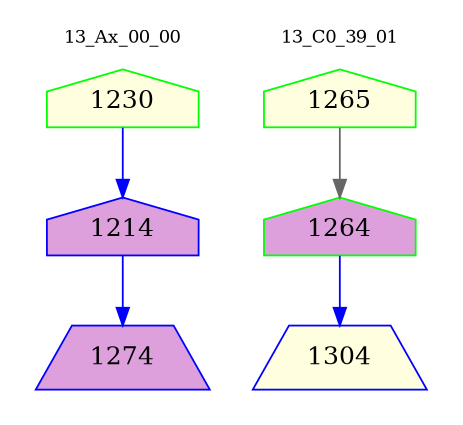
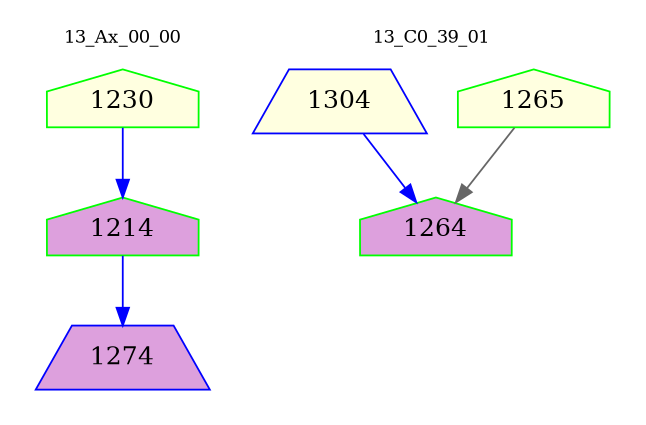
node "1214": color blue -> green
edge "1264" -> "1304": reversed
